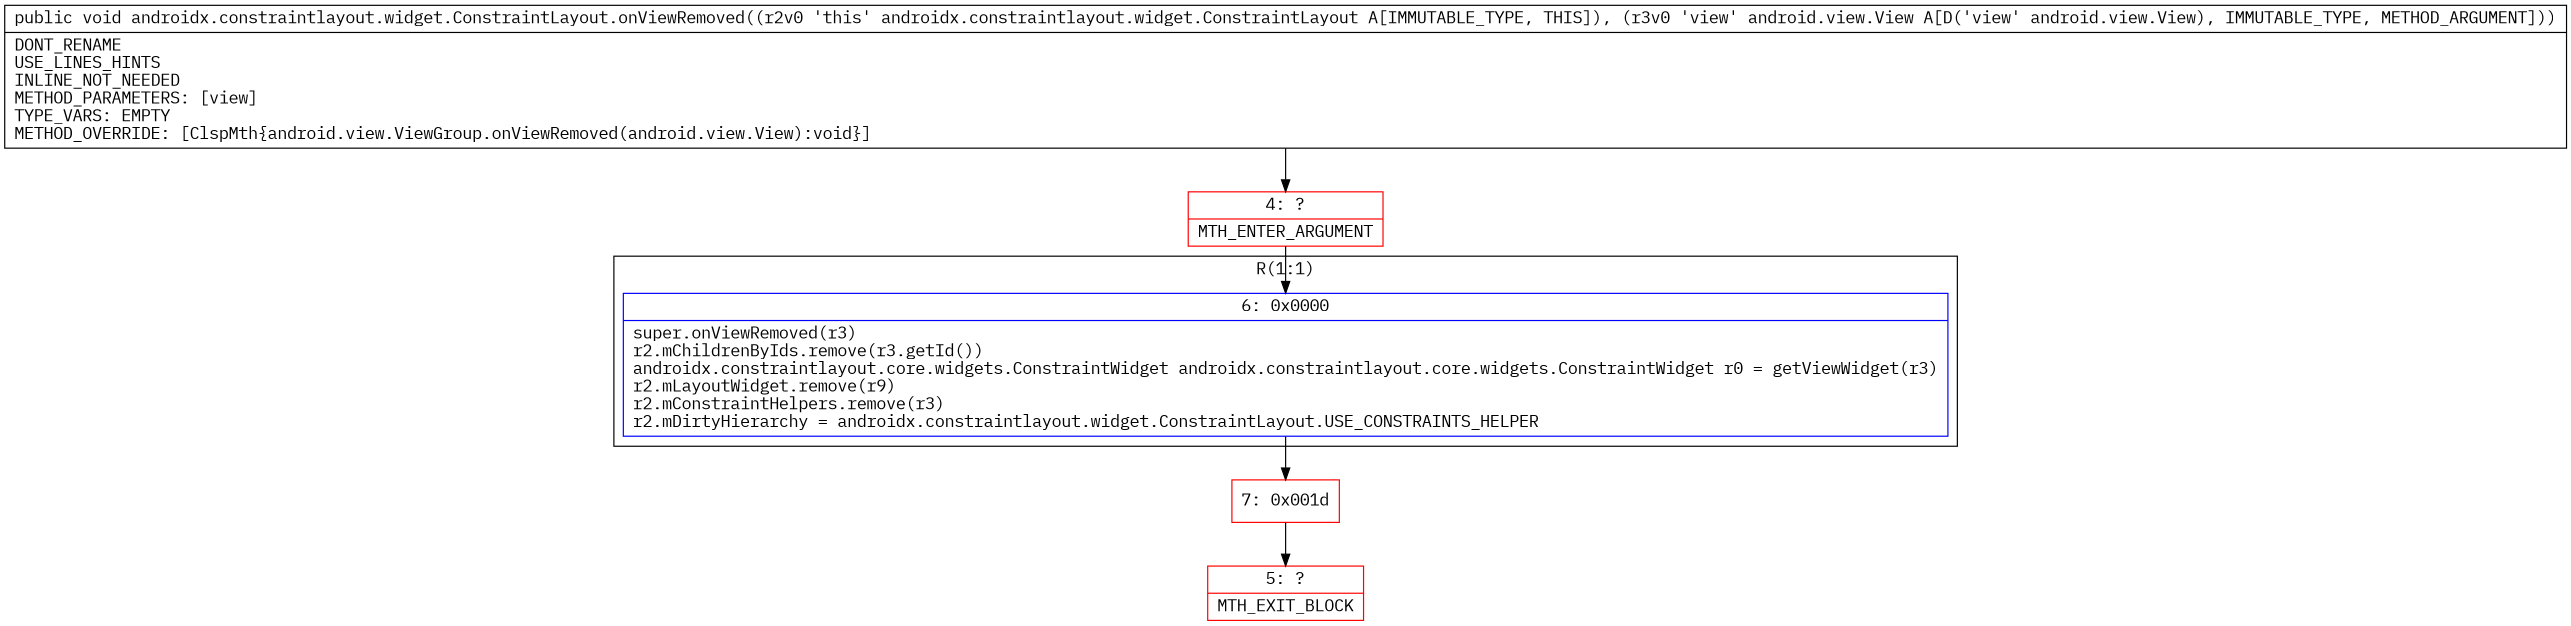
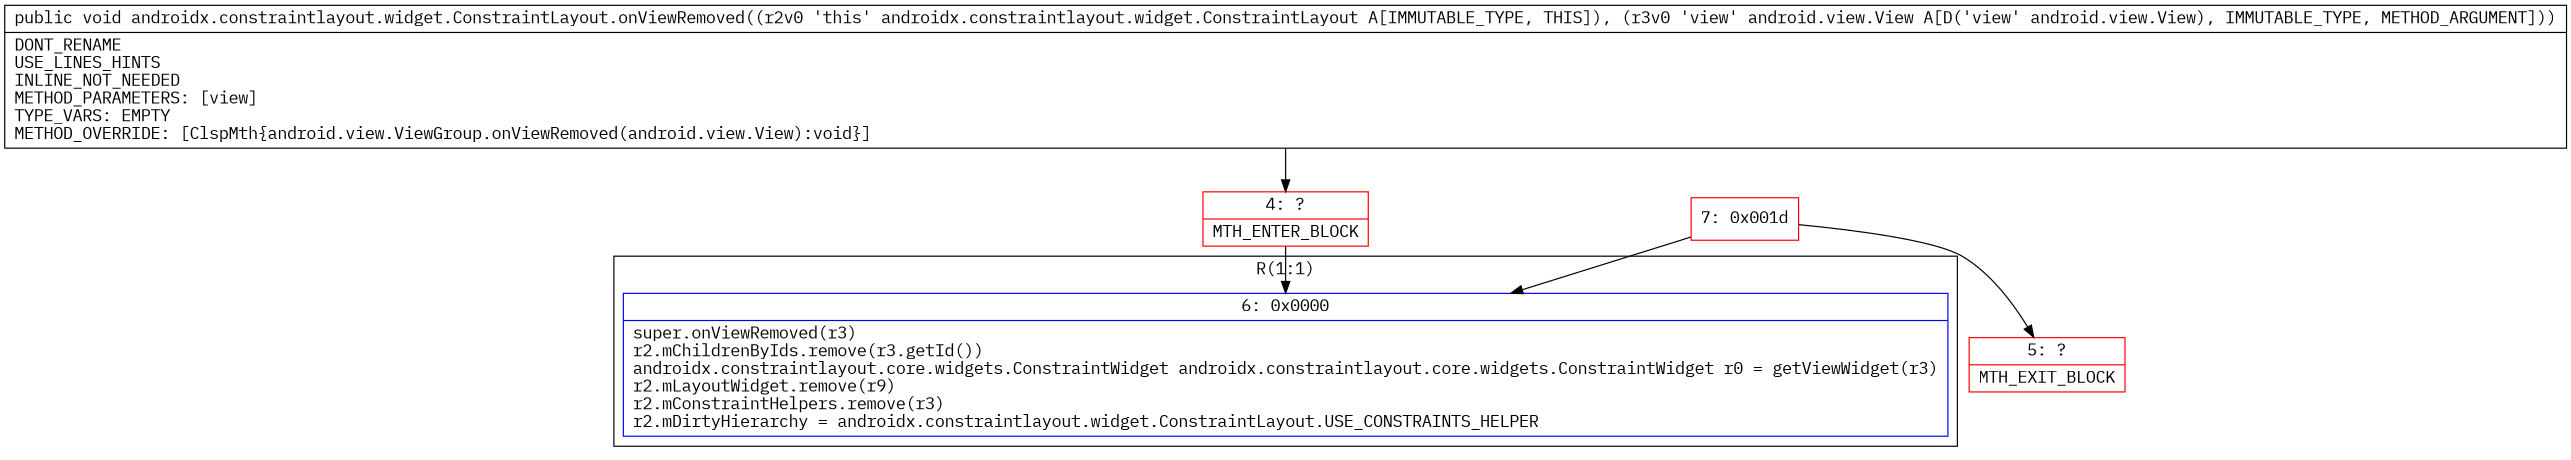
node "4: ?": text "MTH_ENTER_ARGUMENT" -> "MTH_ENTER_BLOCK"
edge "6: 0x0000" -> "7: 0x001d": reversed
